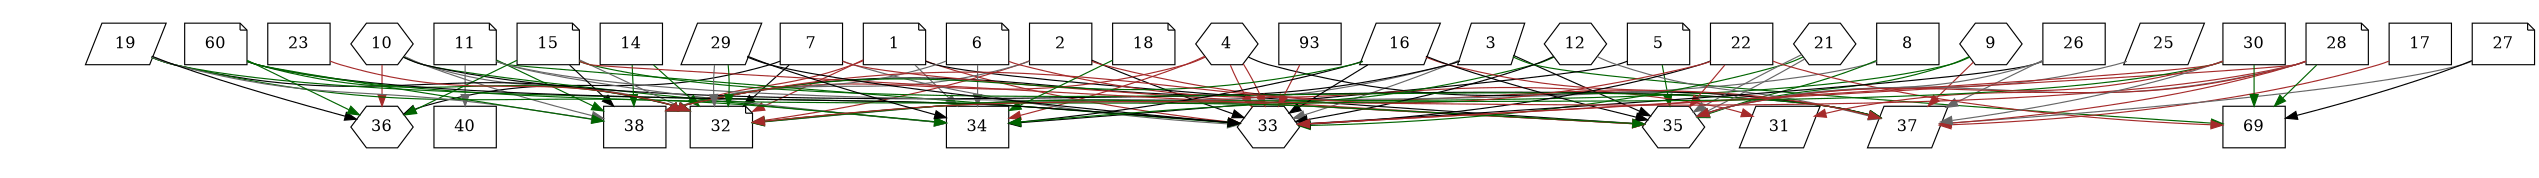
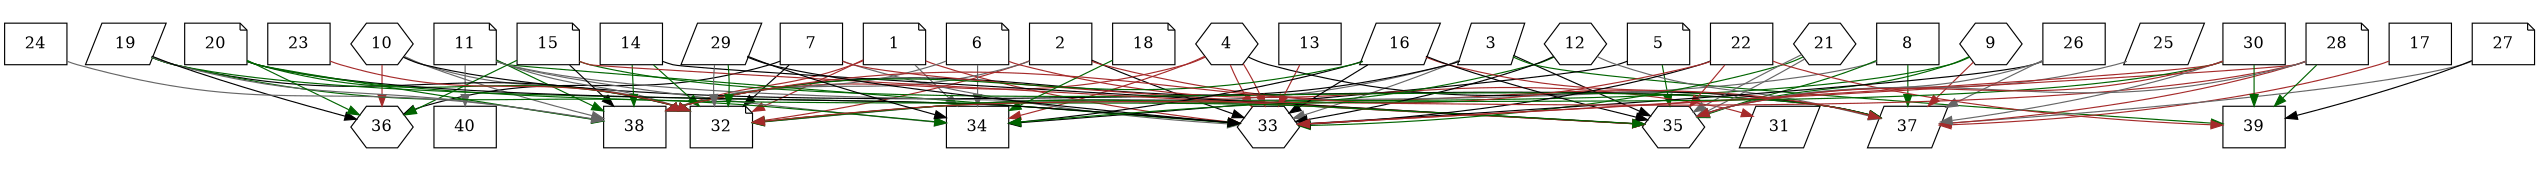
node "24": added
node "60": label "60" -> "20"
node "93": label "93" -> "13"
edge "8" -> "37": added
edge "15" -> "32": now "11" -> "32"
edge "28" -> "31": removed
edge "10" -> "34": removed
edge "1" -> "35": now "14" -> "35"
node "69": label "69" -> "39"
